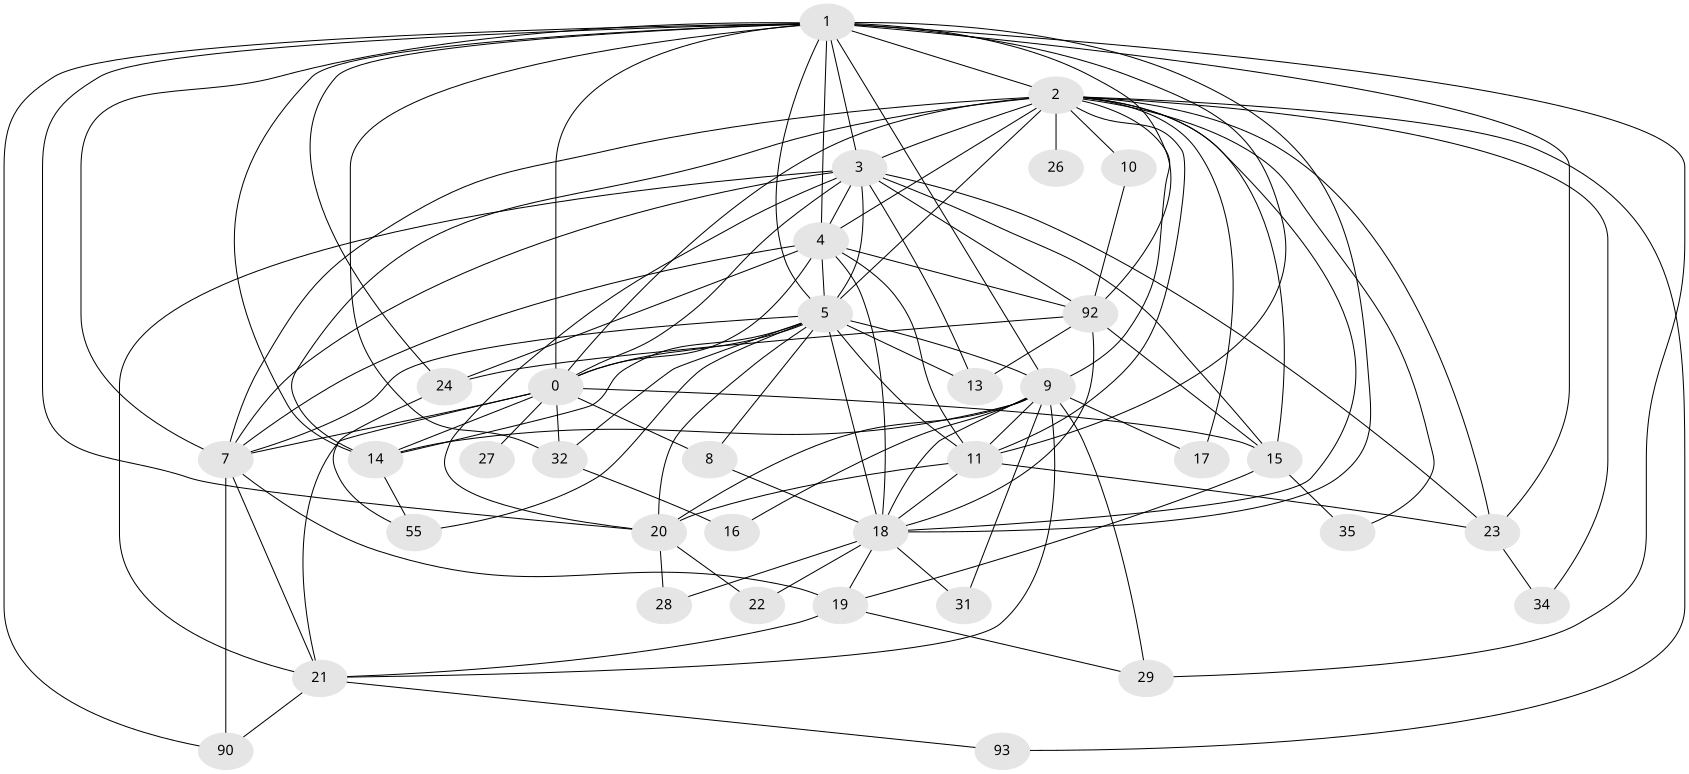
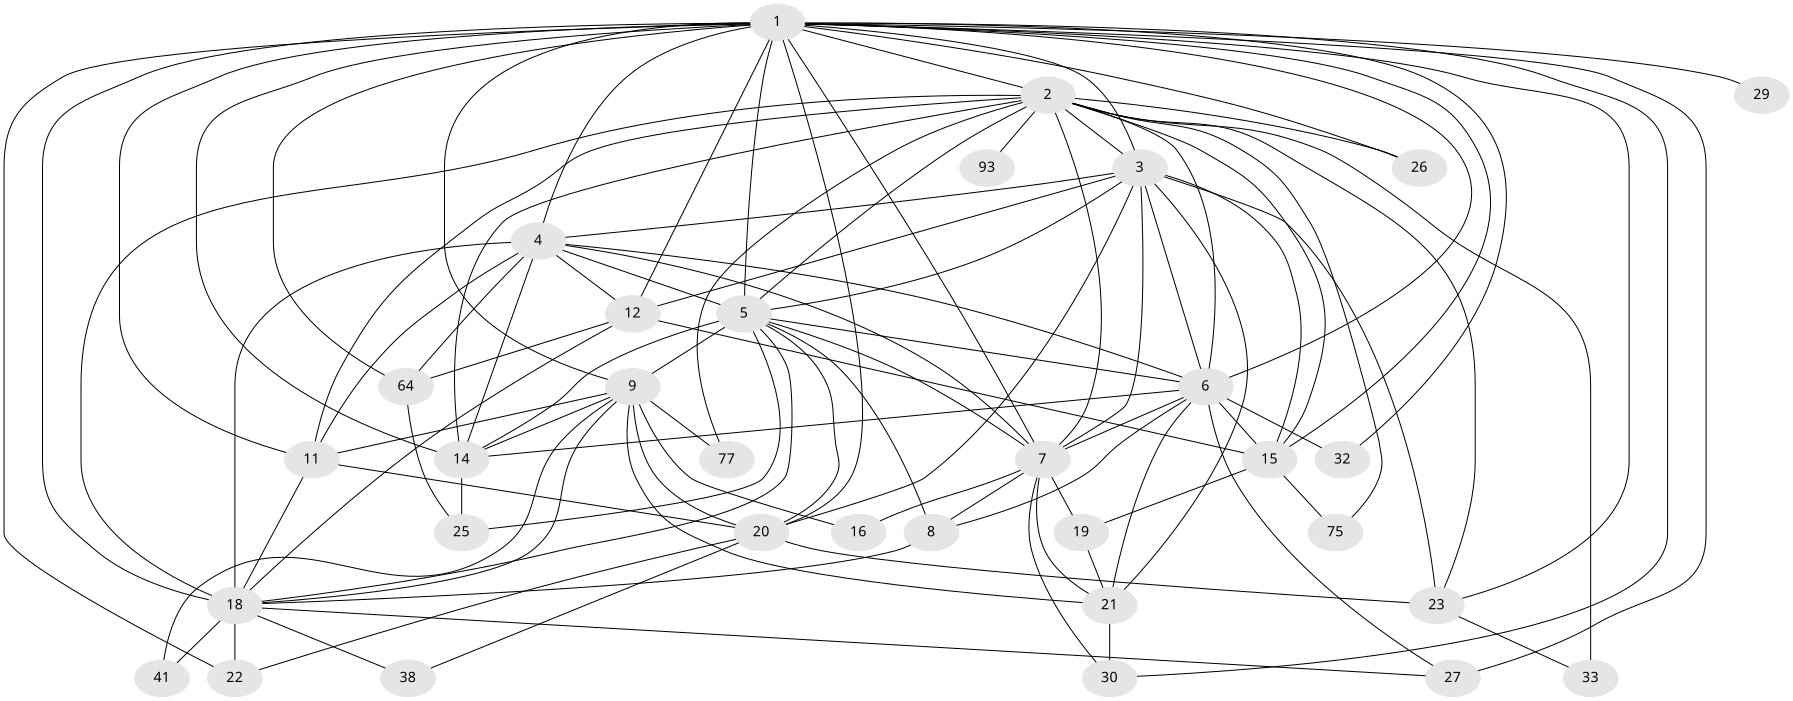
edge "1" -- "15": added
edge "1" -- "26": added
edge "1" -- "27": added
edge "1" -- "22": added
edge "2" -- "4": now "14" -- "4"
node "10": removed
edge "2" -- "9": removed
node "92": label "92" -> "12"
edge "5" -- "32": removed
node "24": label "24" -> "64"
node "0": label "0" -> "6"
node "13": removed
edge "5" -- "11": removed
node "17": label "17" -> "77"
edge "32" -- "16": now "7" -- "16"
edge "11" -- "23": now "20" -- "23"
edge "7" -- "8": added
node "55": label "55" -> "25"
node "35": label "35" -> "75"
edge "9" -- "29": removed
edge "18" -- "19": now "18" -- "27"
node "28": label "28" -> "38"
node "31": label "31" -> "41"
node "34": label "34" -> "33"
edge "19" -- "29": removed
edge "21" -- "93": removed
node "90": label "90" -> "30"
